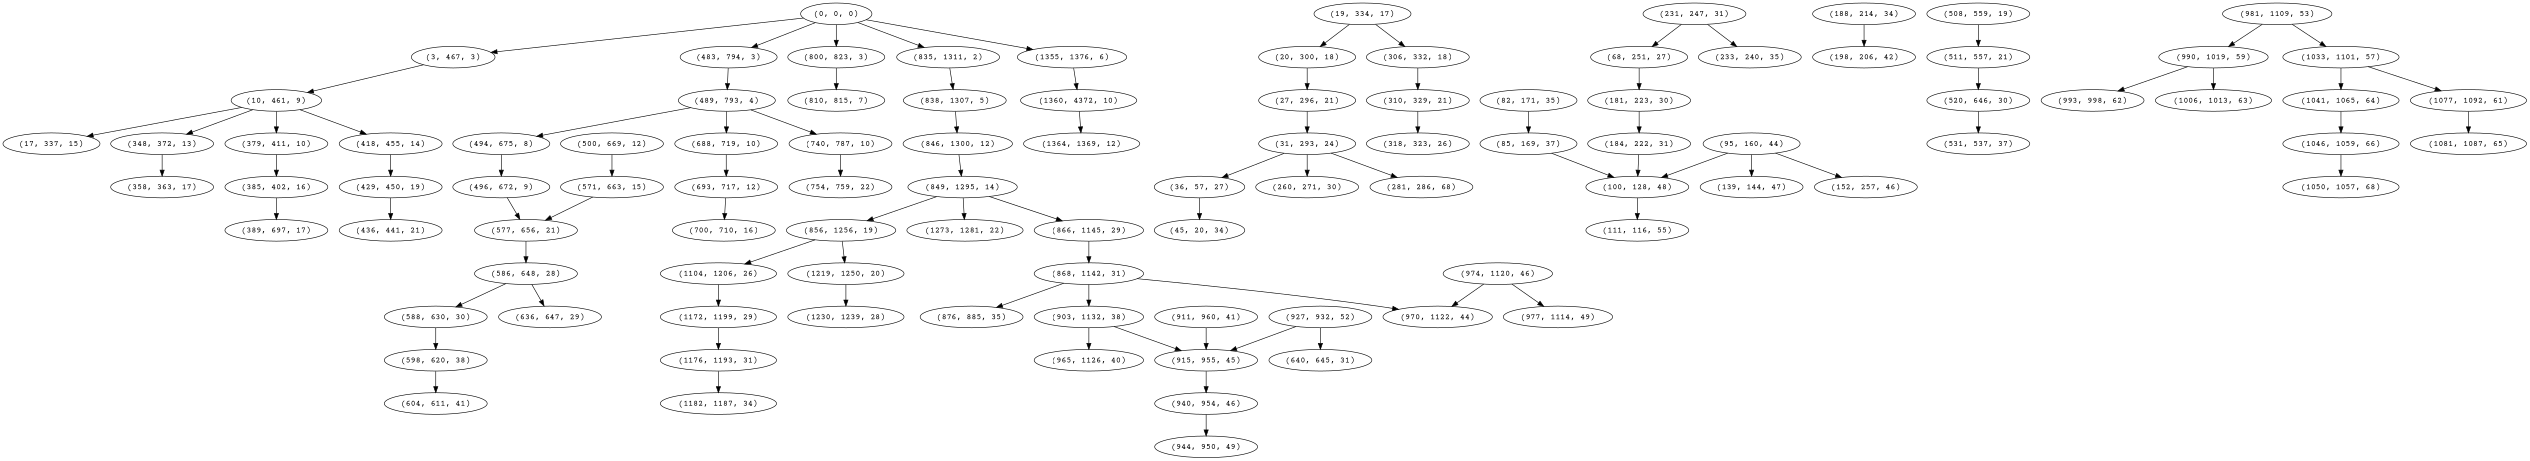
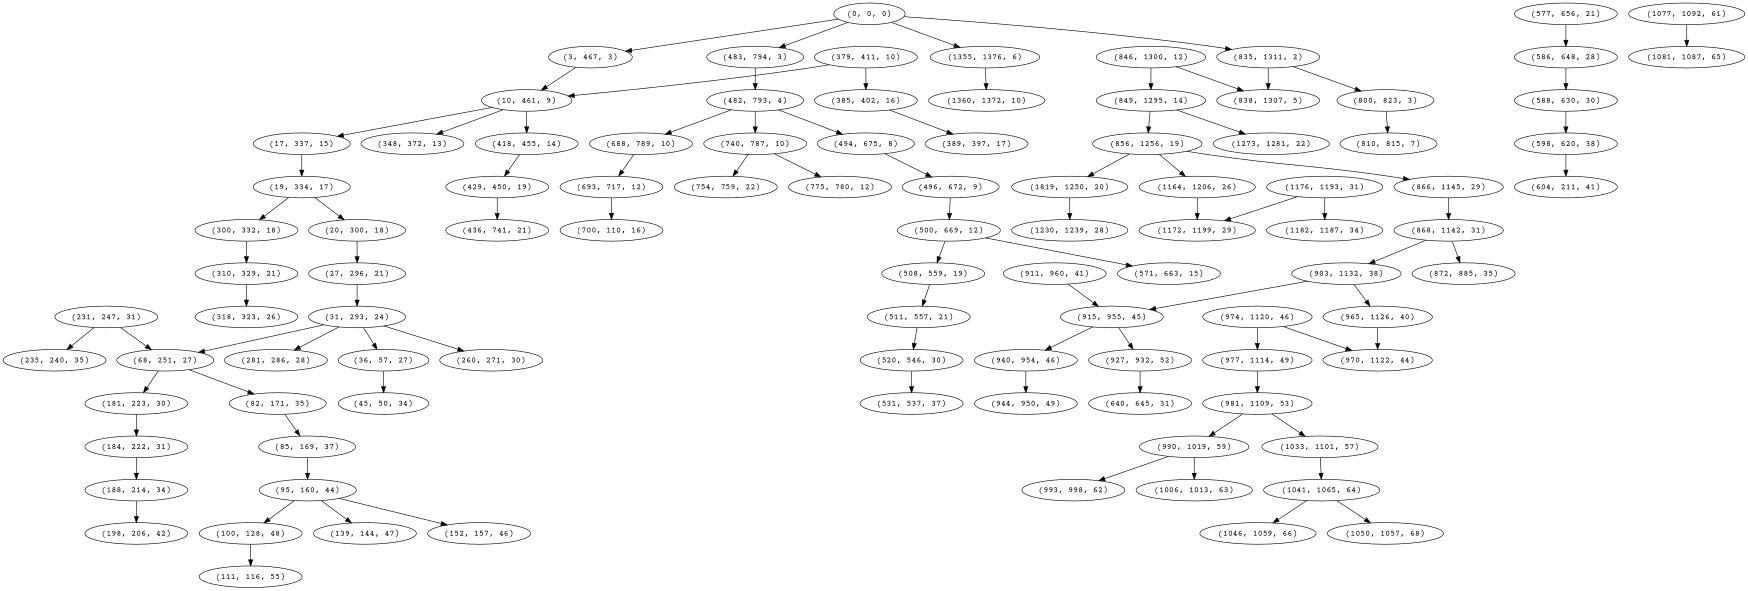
edge "(0, 0, 0)" -> "(800, 823, 3)": now "(835, 1311, 2)" -> "(800, 823, 3)"
node "(306, 332, 18)": label "(306, 332, 18)" -> "(300, 332, 18)"
node "(233, 240, 35)": label "(233, 240, 35)" -> "(235, 240, 35)"
edge "(1033, 1101, 57)" -> "(1077, 1092, 61)": removed
node "(489, 793, 4)": label "(489, 793, 4)" -> "(482, 793, 4)"
node "(1360, 4372, 10)": label "(1360, 4372, 10)" -> "(1360, 1372, 10)"
node "(520, 646, 30)": label "(520, 646, 30)" -> "(520, 546, 30)"
edge "(10, 461, 9)" -> "(379, 411, 10)": reversed
edge "(838, 1307, 5)" -> "(846, 1300, 12)": reversed
node "(688, 719, 10)": label "(688, 719, 10)" -> "(688, 789, 10)"
node "(1364, 1369, 12)": removed
edge "(17, 337, 15)" -> "(19, 334, 17)": added
edge "(184, 222, 31)" -> "(100, 128, 48)": now "(184, 222, 31)" -> "(188, 214, 34)"
edge "(1046, 1059, 66)" -> "(1050, 1057, 68)": now "(1041, 1065, 64)" -> "(1050, 1057, 68)"
edge "(85, 169, 37)" -> "(100, 128, 48)": now "(85, 169, 37)" -> "(95, 160, 44)"
node "(358, 363, 17)": removed
node "(775, 780, 12)": added
node "(281, 286, 68)": label "(281, 286, 68)" -> "(281, 286, 28)"
node "(152, 257, 46)": label "(152, 257, 46)" -> "(152, 157, 46)"
edge "(496, 672, 9)" -> "(577, 656, 21)": now "(496, 672, 9)" -> "(500, 669, 12)"
edge "(571, 663, 15)" -> "(577, 656, 21)": removed
edge "(849, 1295, 14)" -> "(866, 1145, 29)": now "(856, 1256, 19)" -> "(866, 1145, 29)"
node "(389, 697, 17)": label "(389, 697, 17)" -> "(389, 397, 17)"
node "(436, 441, 21)": label "(436, 441, 21)" -> "(436, 741, 21)"
node "(700, 710, 16)": label "(700, 710, 16)" -> "(700, 110, 16)"
node "(45, 20, 34)": label "(45, 20, 34)" -> "(45, 50, 34)"
edge "(500, 669, 12)" -> "(508, 559, 19)": added
node "(1104, 1206, 26)": label "(1104, 1206, 26)" -> "(1164, 1206, 26)"
node "(1219, 1250, 20)": label "(1219, 1250, 20)" -> "(1819, 1250, 20)"
edge "(868, 1142, 31)" -> "(970, 1122, 44)": now "(965, 1126, 40)" -> "(970, 1122, 44)"
node "(636, 647, 29)": removed
node "(876, 885, 35)": label "(876, 885, 35)" -> "(872, 885, 35)"
edge "(1172, 1199, 29)" -> "(1176, 1193, 31)": reversed
edge "(31, 293, 24)" -> "(68, 251, 27)": added
edge "(927, 932, 52)" -> "(915, 955, 45)": reversed
edge "(977, 1114, 49)" -> "(981, 1109, 53)": added
edge "(68, 251, 27)" -> "(82, 171, 35)": added
node "(604, 611, 41)": label "(604, 611, 41)" -> "(604, 211, 41)"
